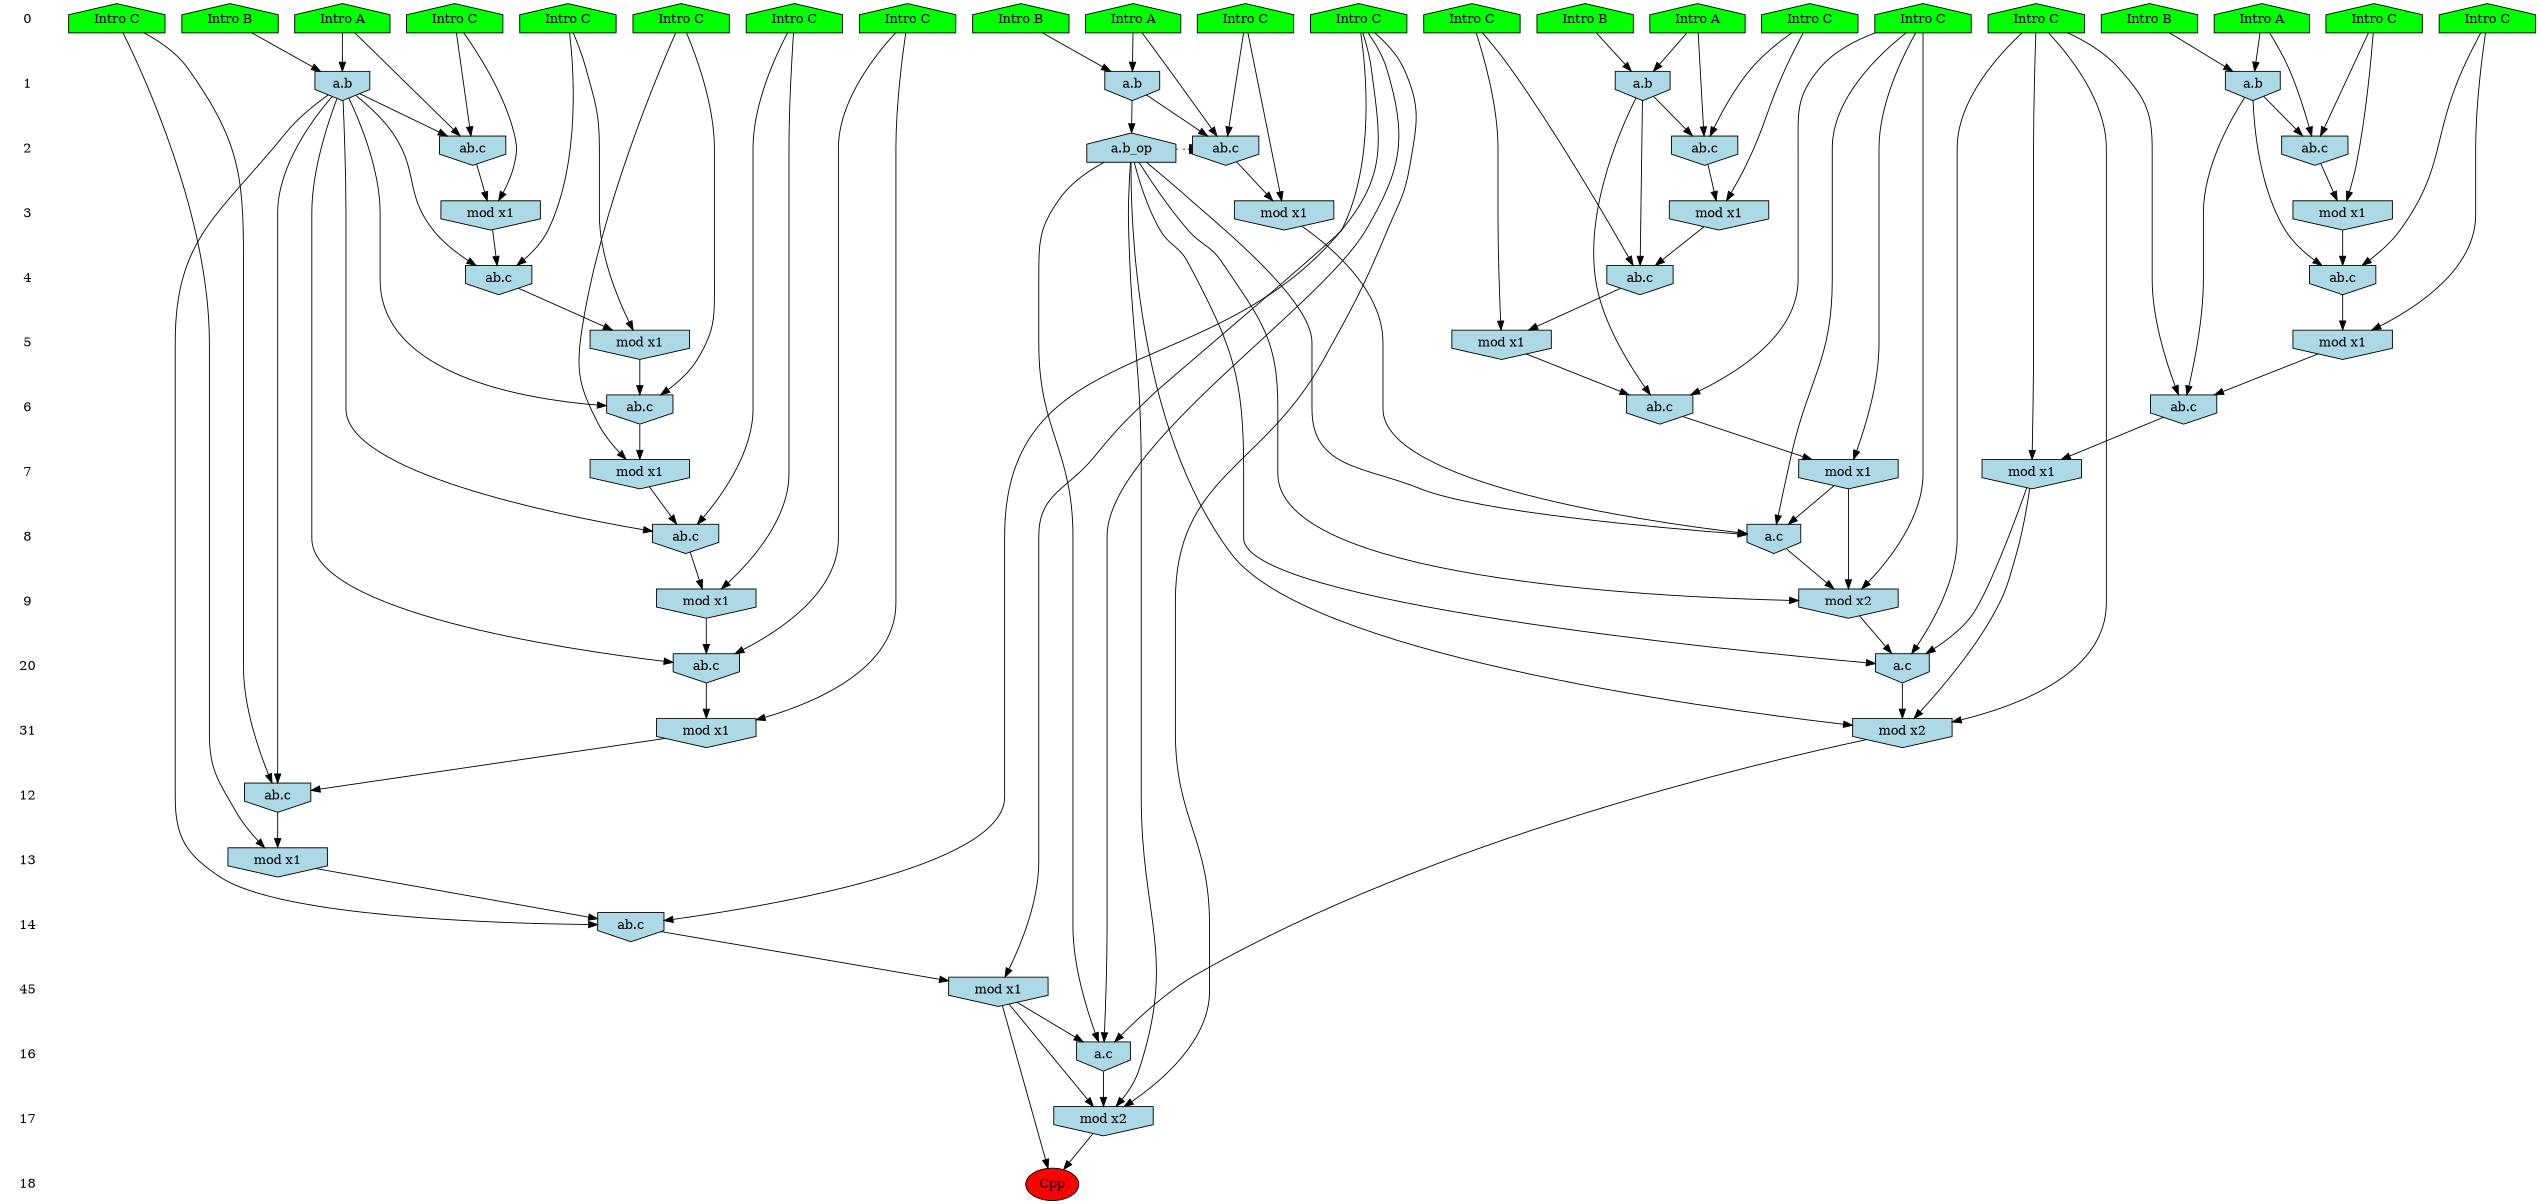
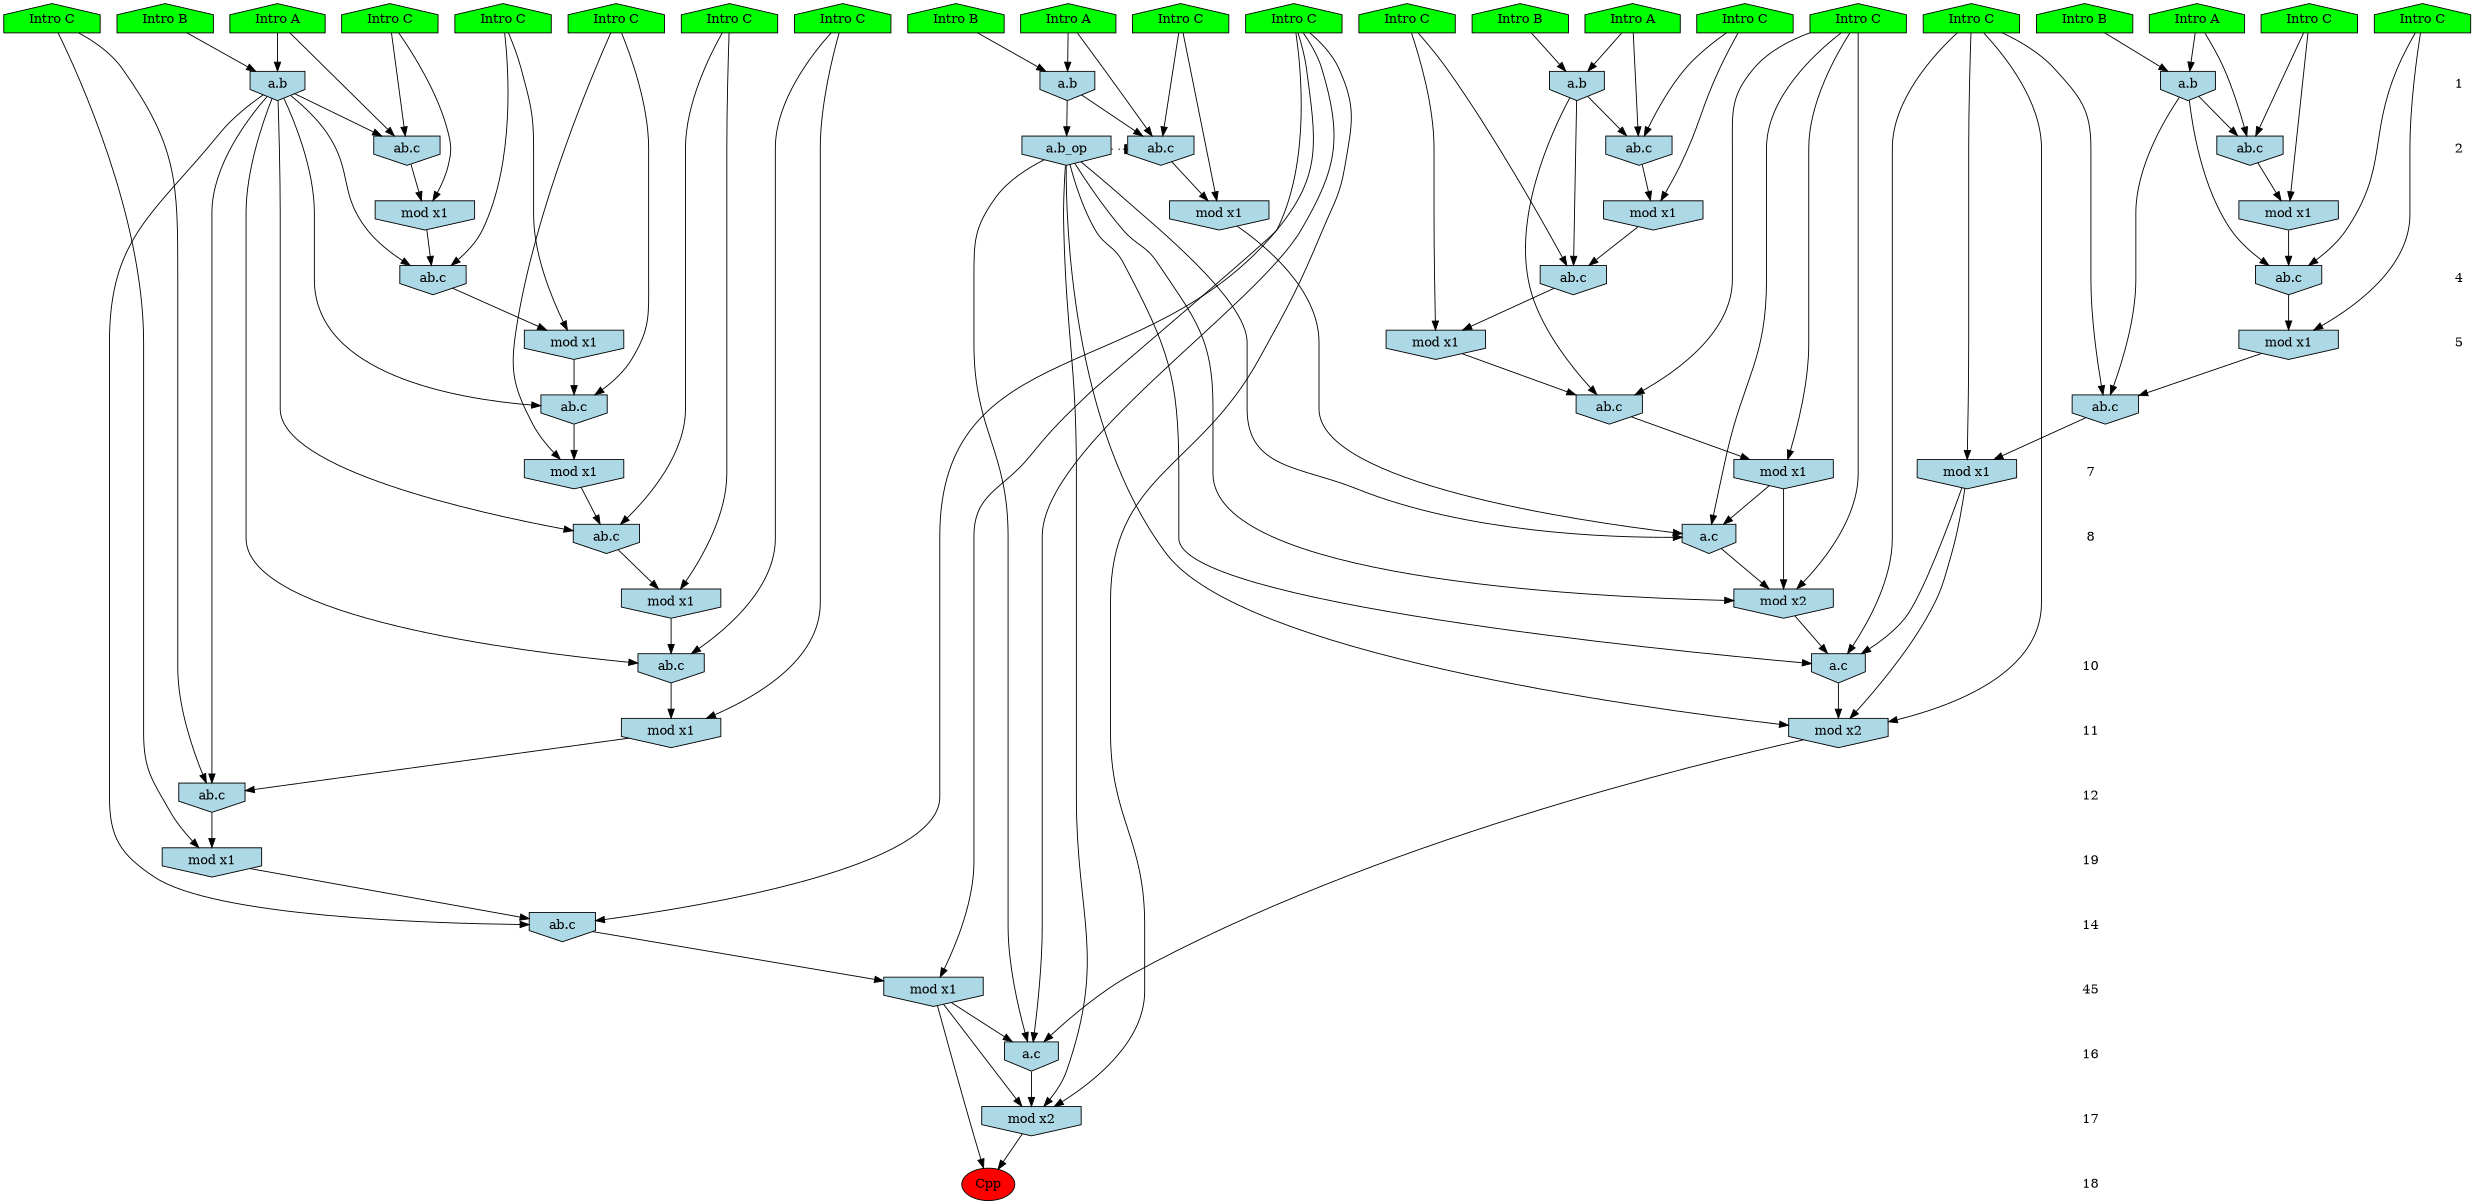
node "0": removed
node "a.b_op": shape house -> invhouse
node "3": removed
node "6": removed
node "9": removed
node "20": label "20" -> "10"
node "31": label "31" -> "11"
node "13": label "13" -> "19"
